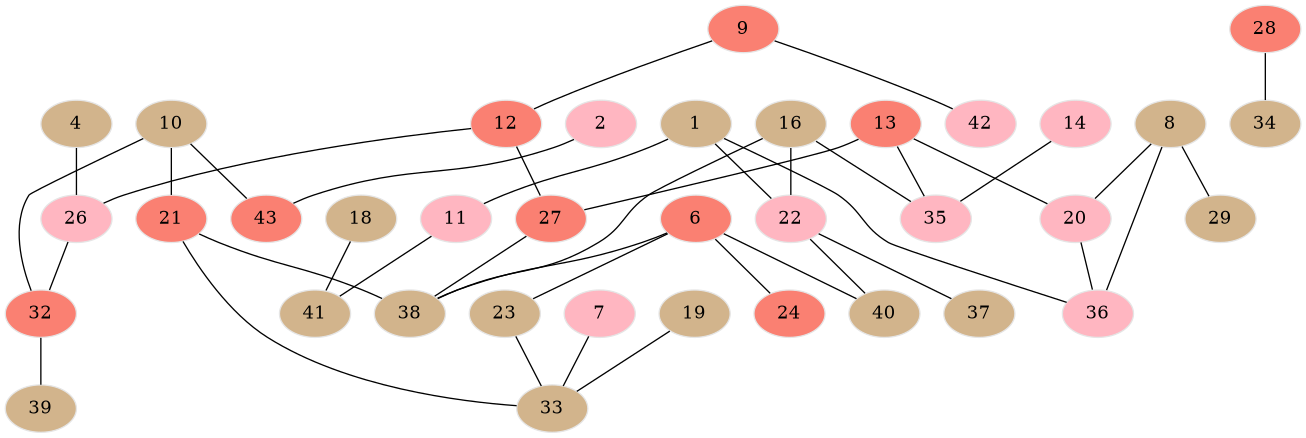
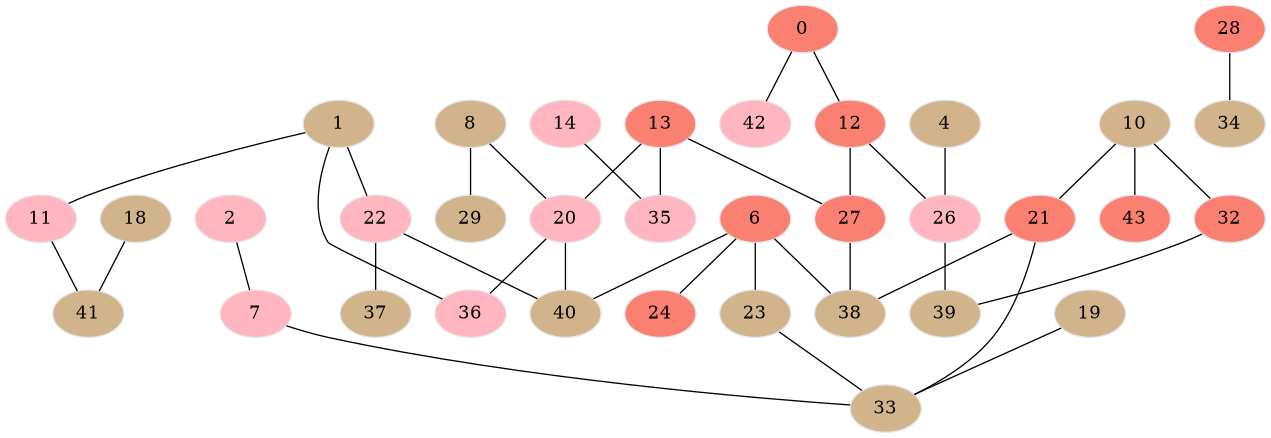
node "9": label "9" -> "0"
node "16": removed
edge "2" -- "43": now "2" -- "7"
edge "8" -- "36": removed
edge "26" -- "32": now "26" -- "39"
edge "20" -- "40": added
